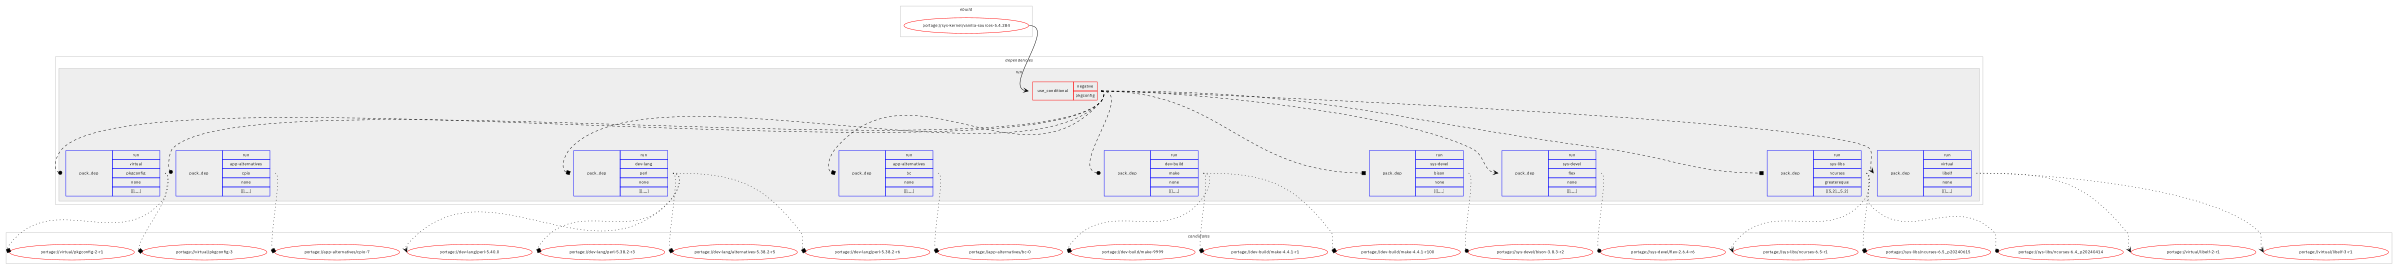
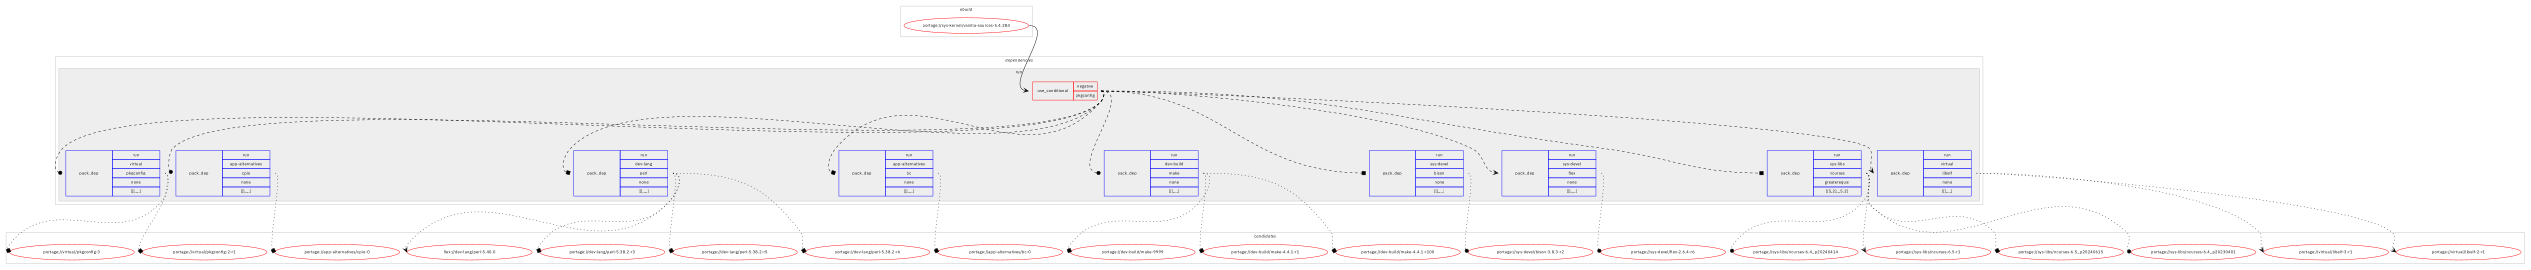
node "portage://app-alternatives/cpio-7": label "portage://app-alternatives/cpio-7" -> "portage://app-alternatives/cpio-0"
node "portage://dev-lang/perl-5.40.0": label "portage://dev-lang/perl-5.40.0" -> "flex://dev-lang/perl-5.40.0"
node "portage://dev-lang/alternatives-5.38.2-r5": label "portage://dev-lang/alternatives-5.38.2-r5" -> "portage://dev-lang/perl-5.38.2-r5"
node "portage://sys-libs/ncurses-6.4_p20230401": added
